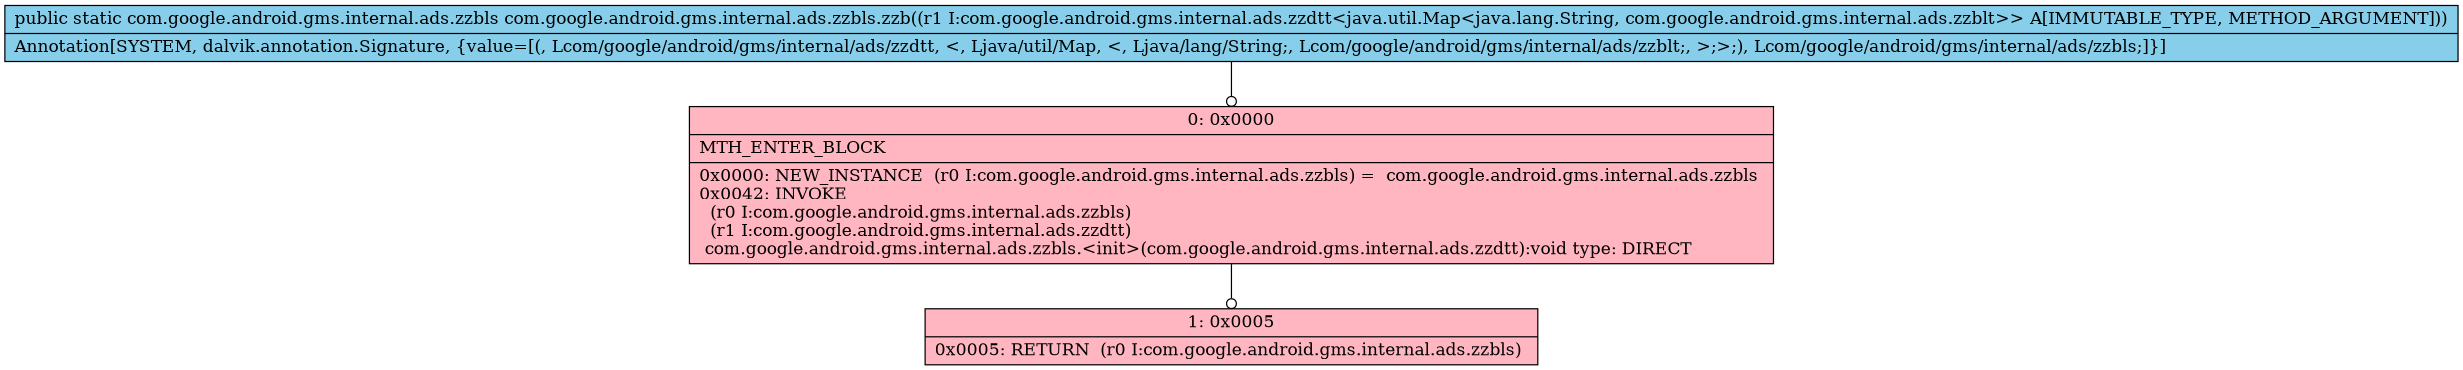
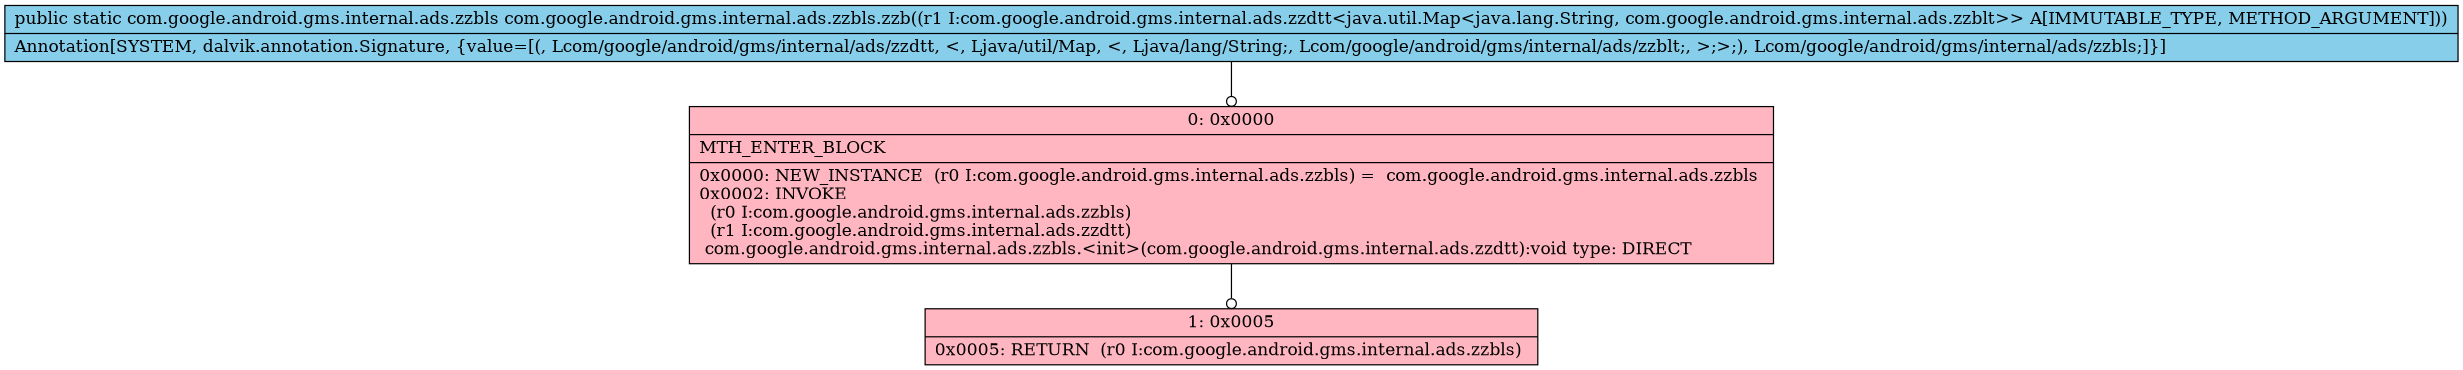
node "0: 0x0000": text "0x0042: INVOKE" -> "0x0002: INVOKE"
